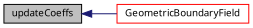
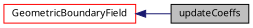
edge "GeometricBoundaryField" -> "updateCoeffs": reversed
